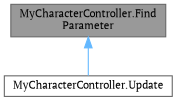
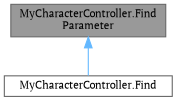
node "MyCharacterController.Update": label "MyCharacterController.Update" -> "MyCharacterController.Find"
